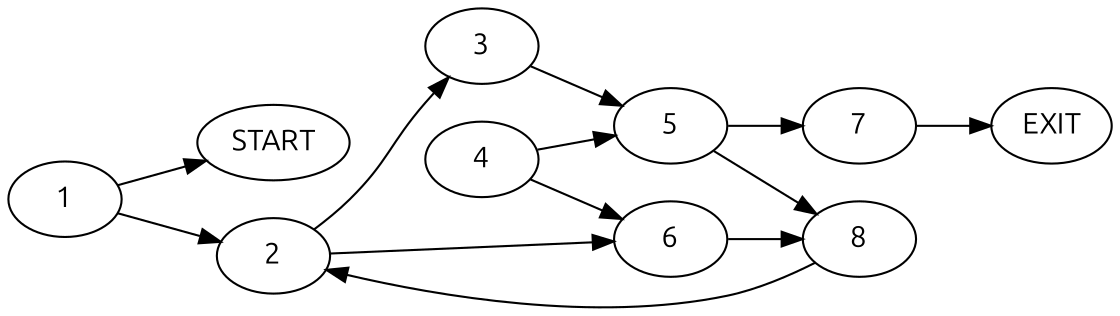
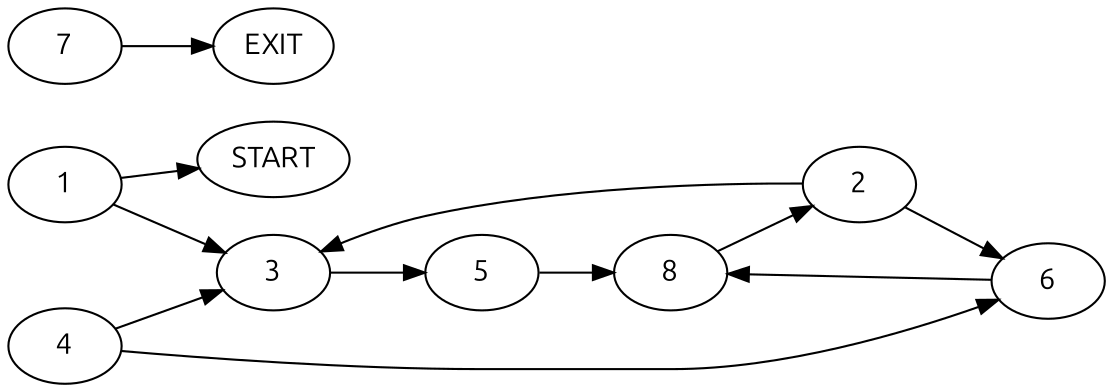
edge "5" -> "7": removed
edge "4" -> "5": now "4" -> "3"
edge "1" -> "2": now "1" -> "3"
